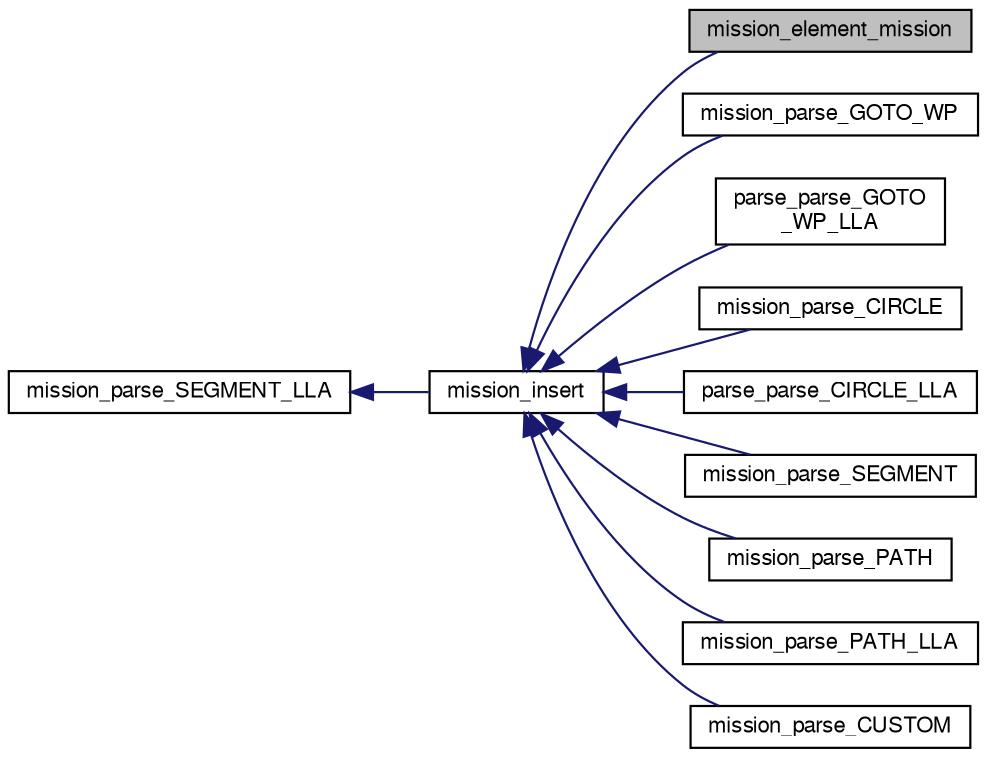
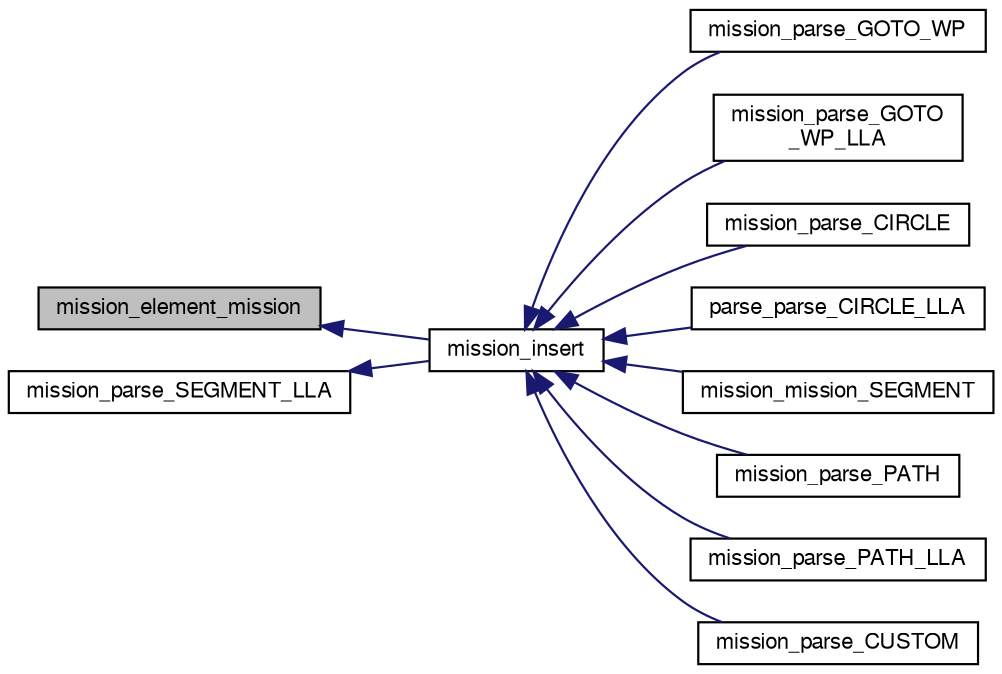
edge "mission_element_mission" -> "mission_insert": reversed
node "parse_parse_GOTO _WP_LLA": label "parse_parse_GOTO _WP_LLA" -> "mission_parse_GOTO _WP_LLA"
node "mission_parse_SEGMENT": label "mission_parse_SEGMENT" -> "mission_mission_SEGMENT"
